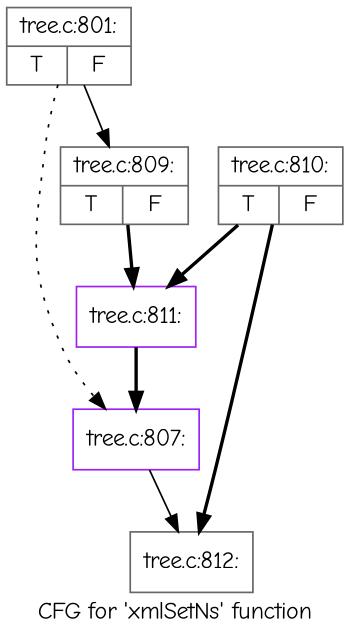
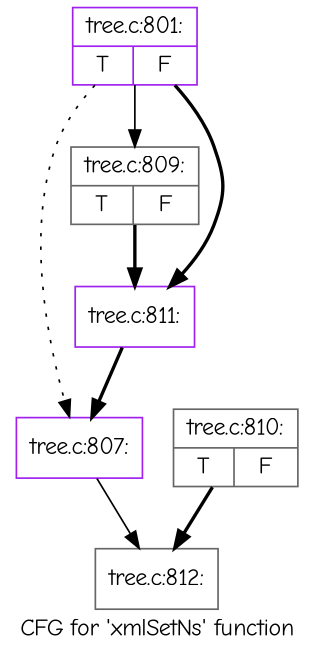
node "tree.c:801:": color gray40 -> purple
edge "tree.c:810:" -> "tree.c:811:": now "tree.c:801:" -> "tree.c:811:"
